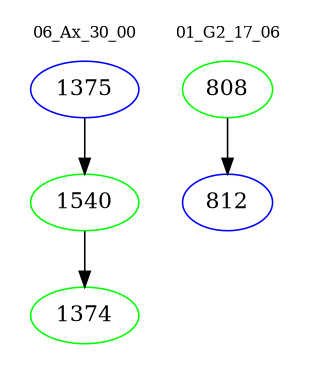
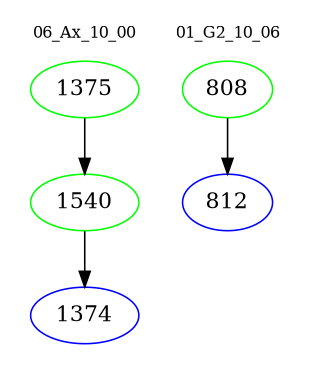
cluster "06_Ax_30_00": label "06_Ax_30_00" -> "06_Ax_10_00"
cluster "01_G2_17_06": label "01_G2_17_06" -> "01_G2_10_06"
node "1375": color blue -> green
node "1374": color green -> blue
